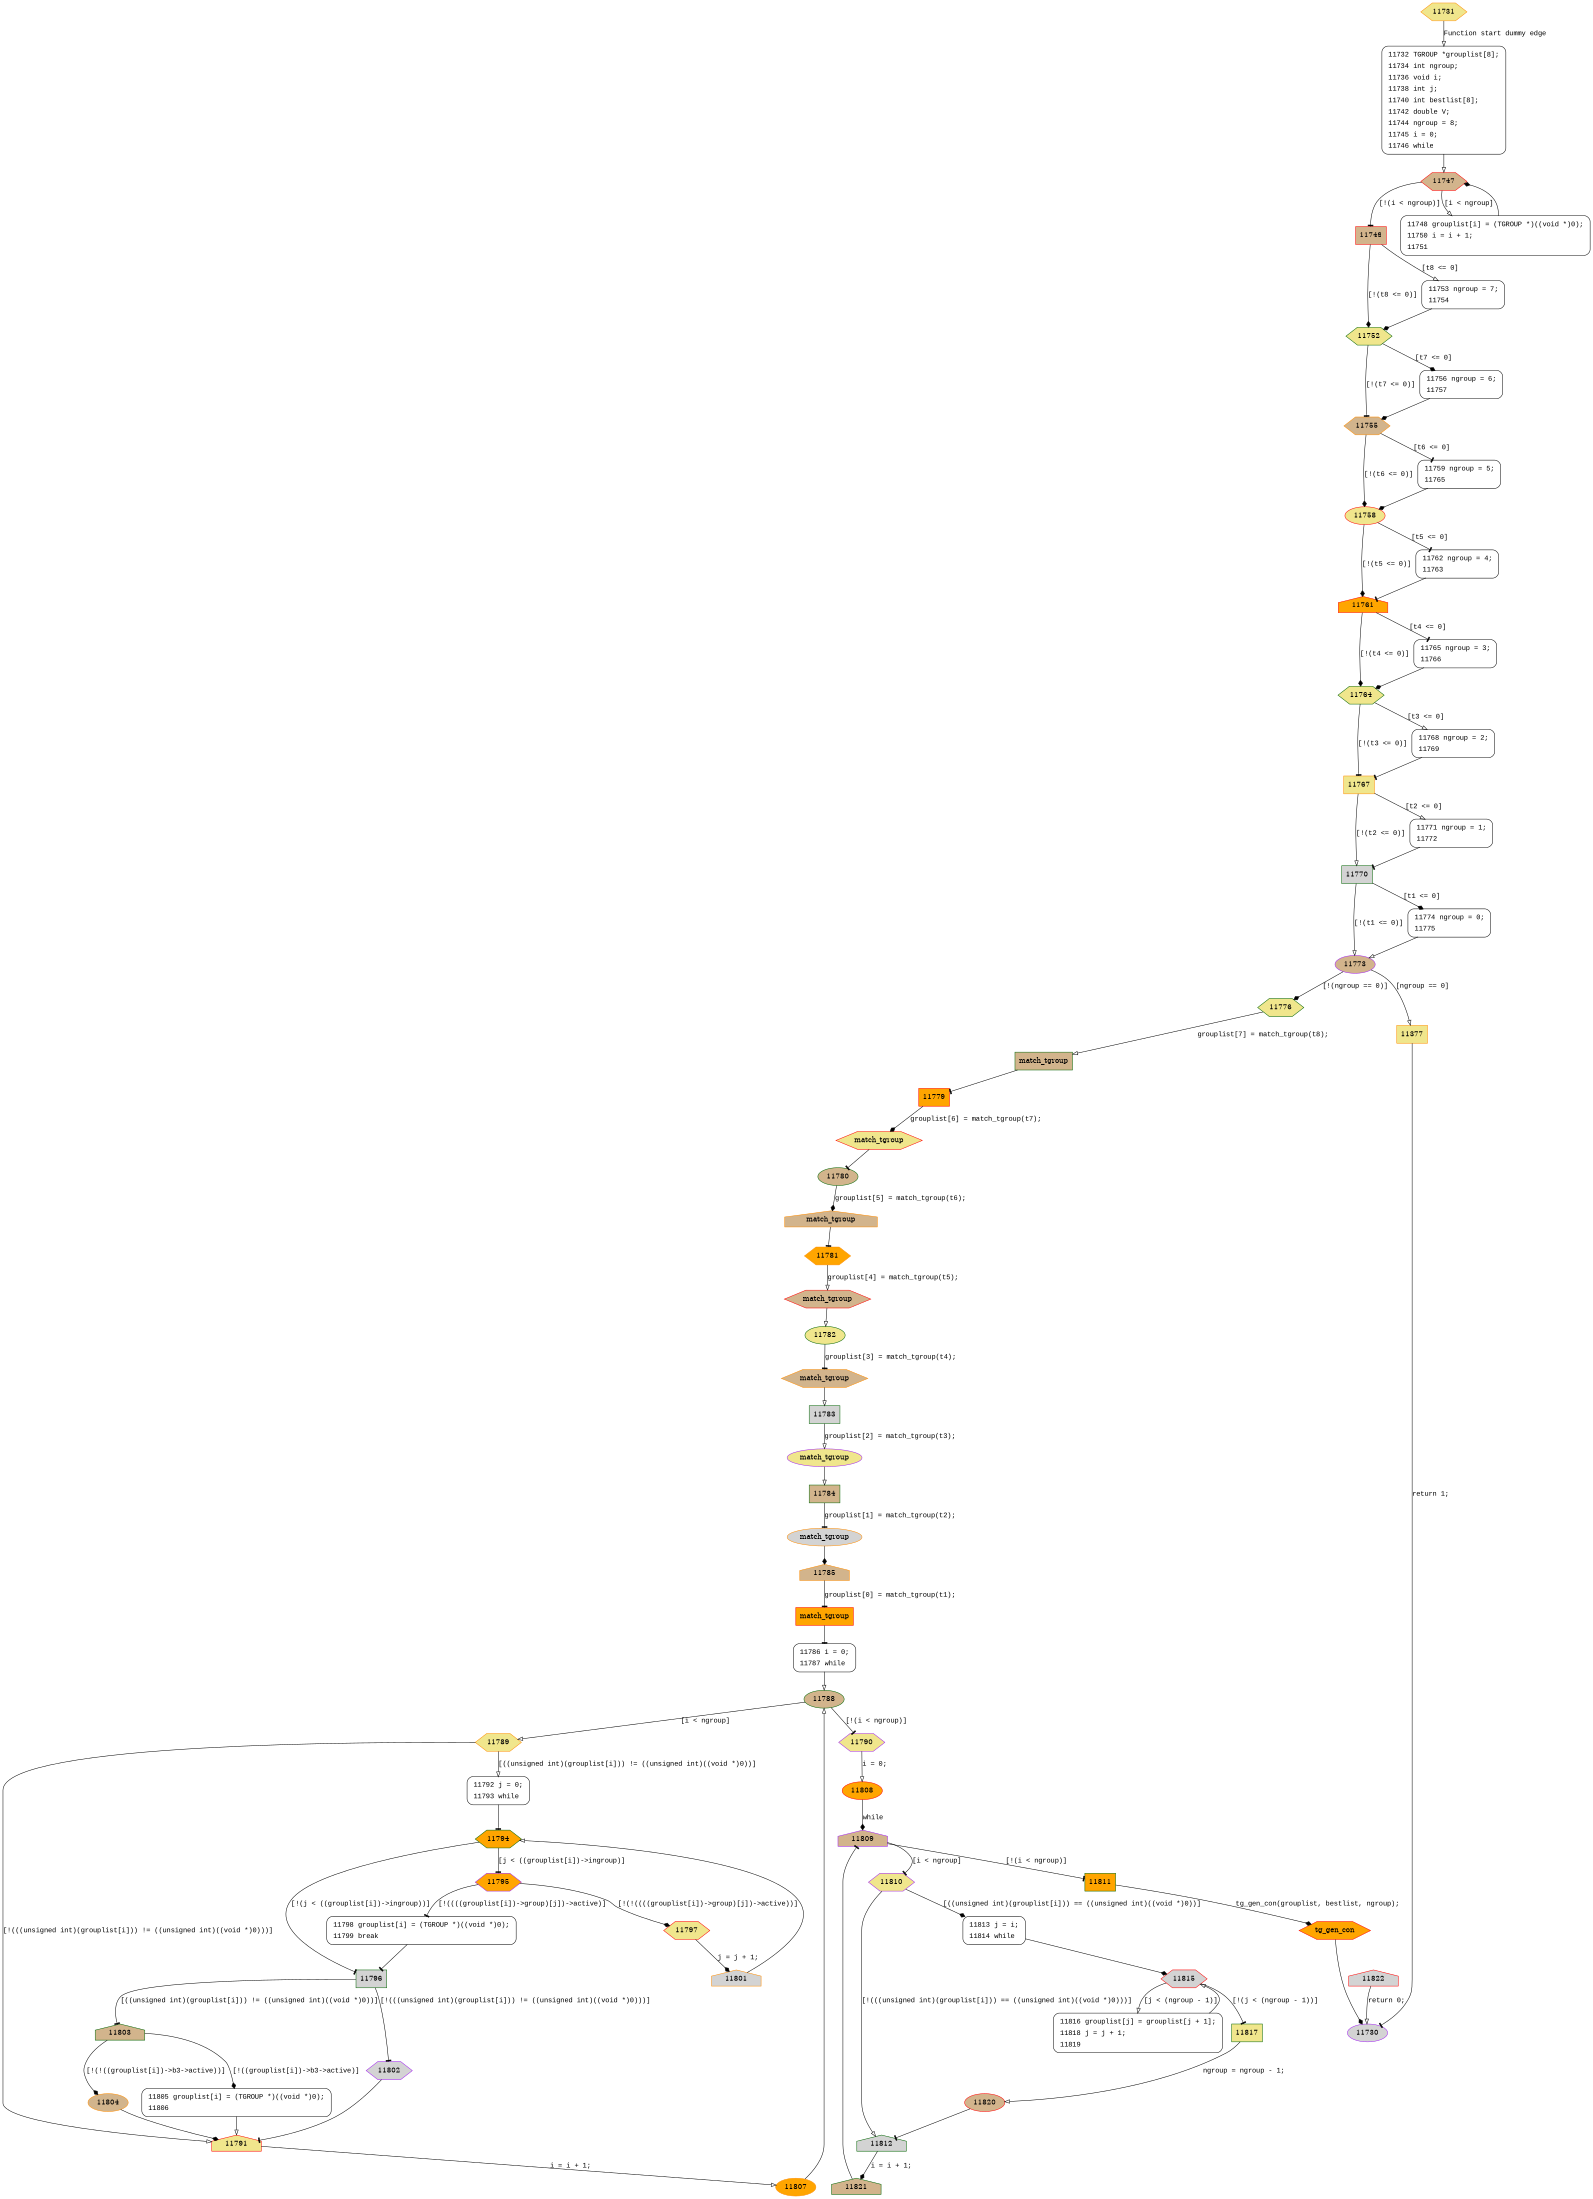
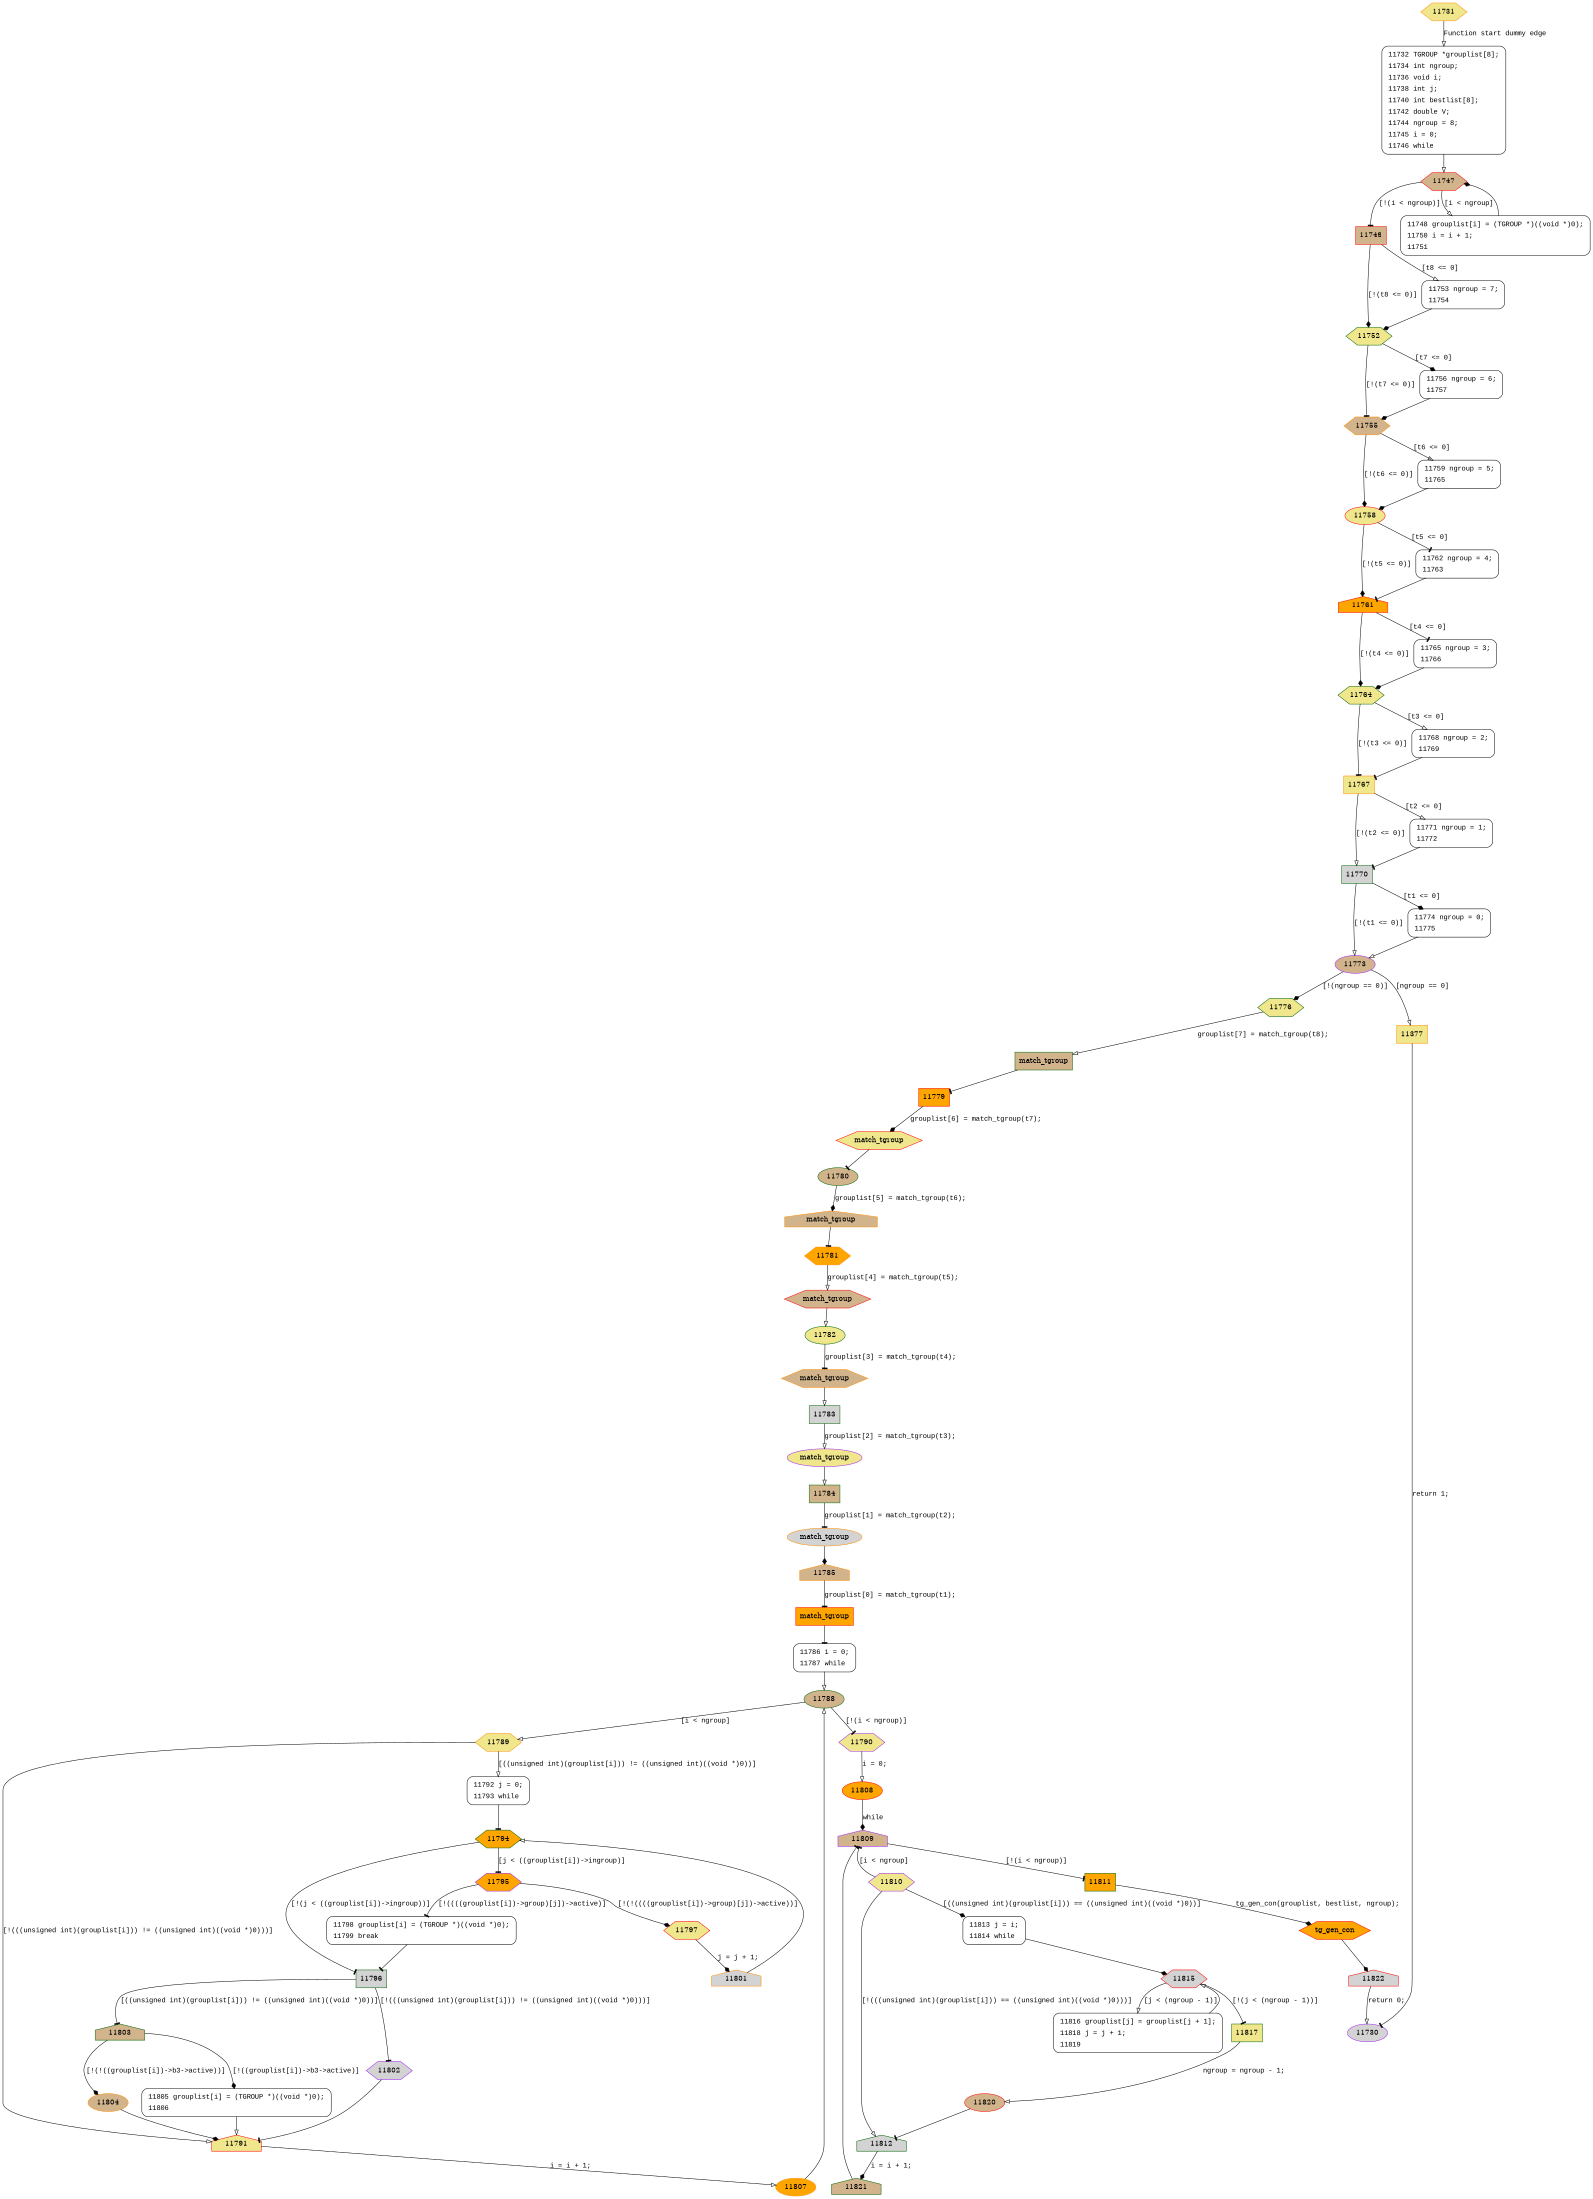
edge "11755" -> "11759": arrowhead tee -> onormal
edge "11809" -> "11810": reversed
edge "tg_gen_con" -> "11730": now "tg_gen_con" -> "11822"
